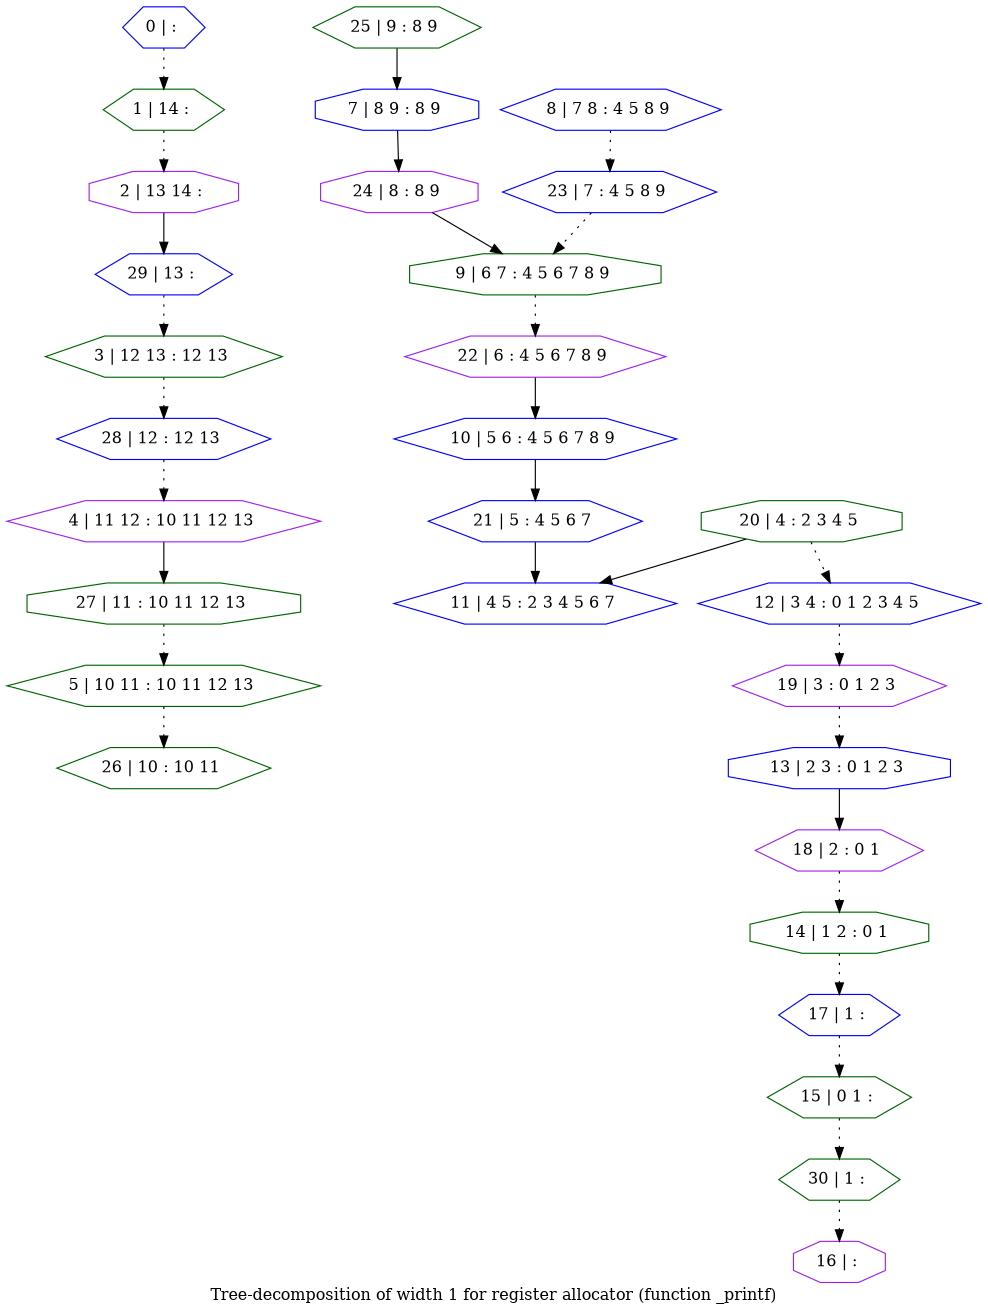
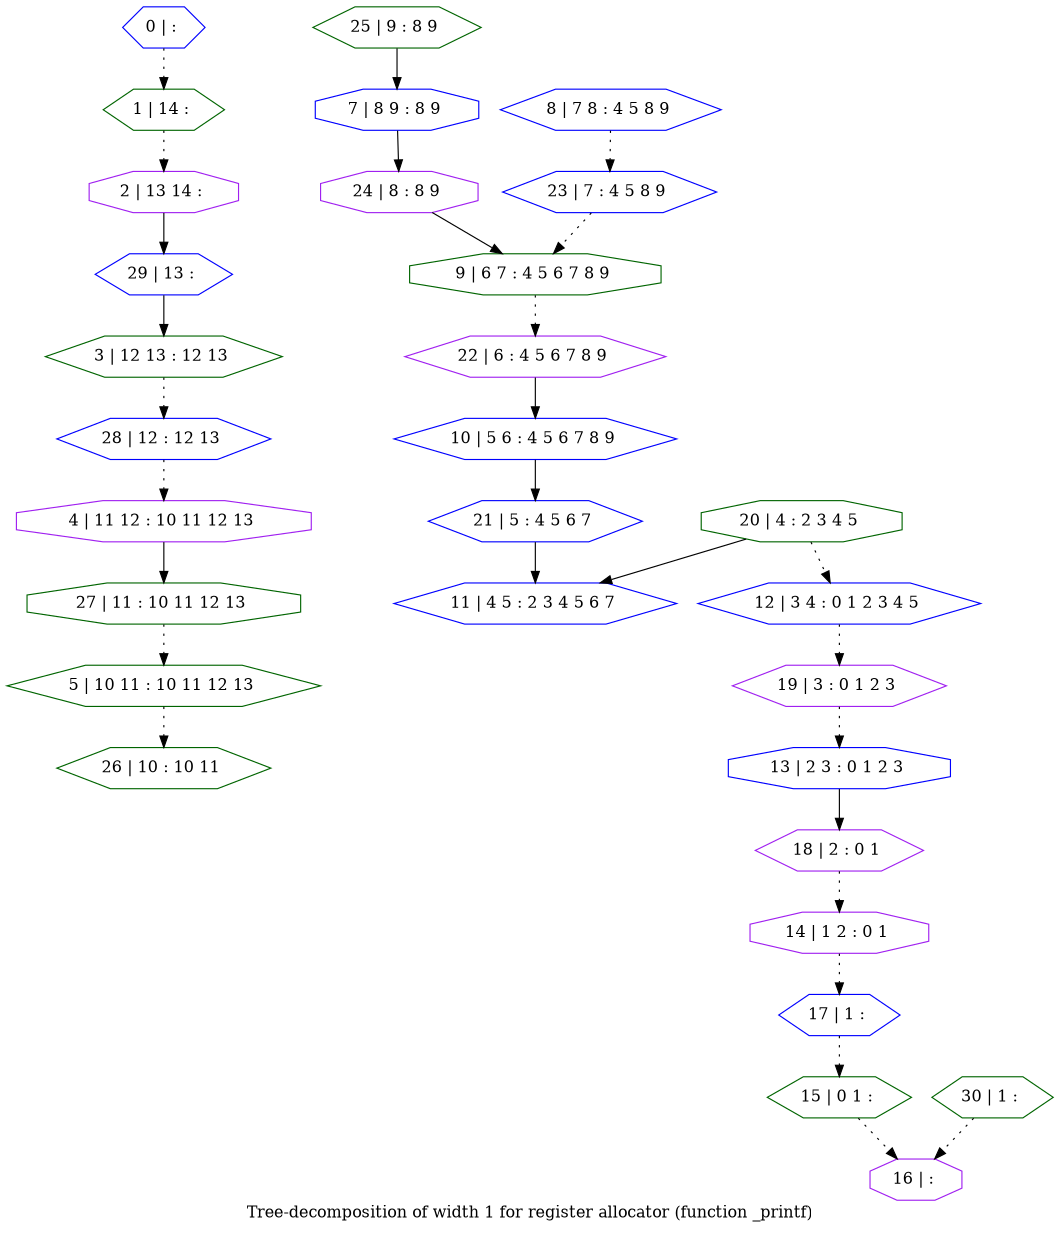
edge "29 | 13 :" -> "3 | 12 13 : 12 13": style dotted -> solid
node "4 | 11 12 : 10 11 12 13": shape hexagon -> octagon
node "14 | 1 2 : 0 1": color darkgreen -> purple
edge "15 | 0 1 :" -> "30 | 1 :": now "15 | 0 1 :" -> "16 | :"
